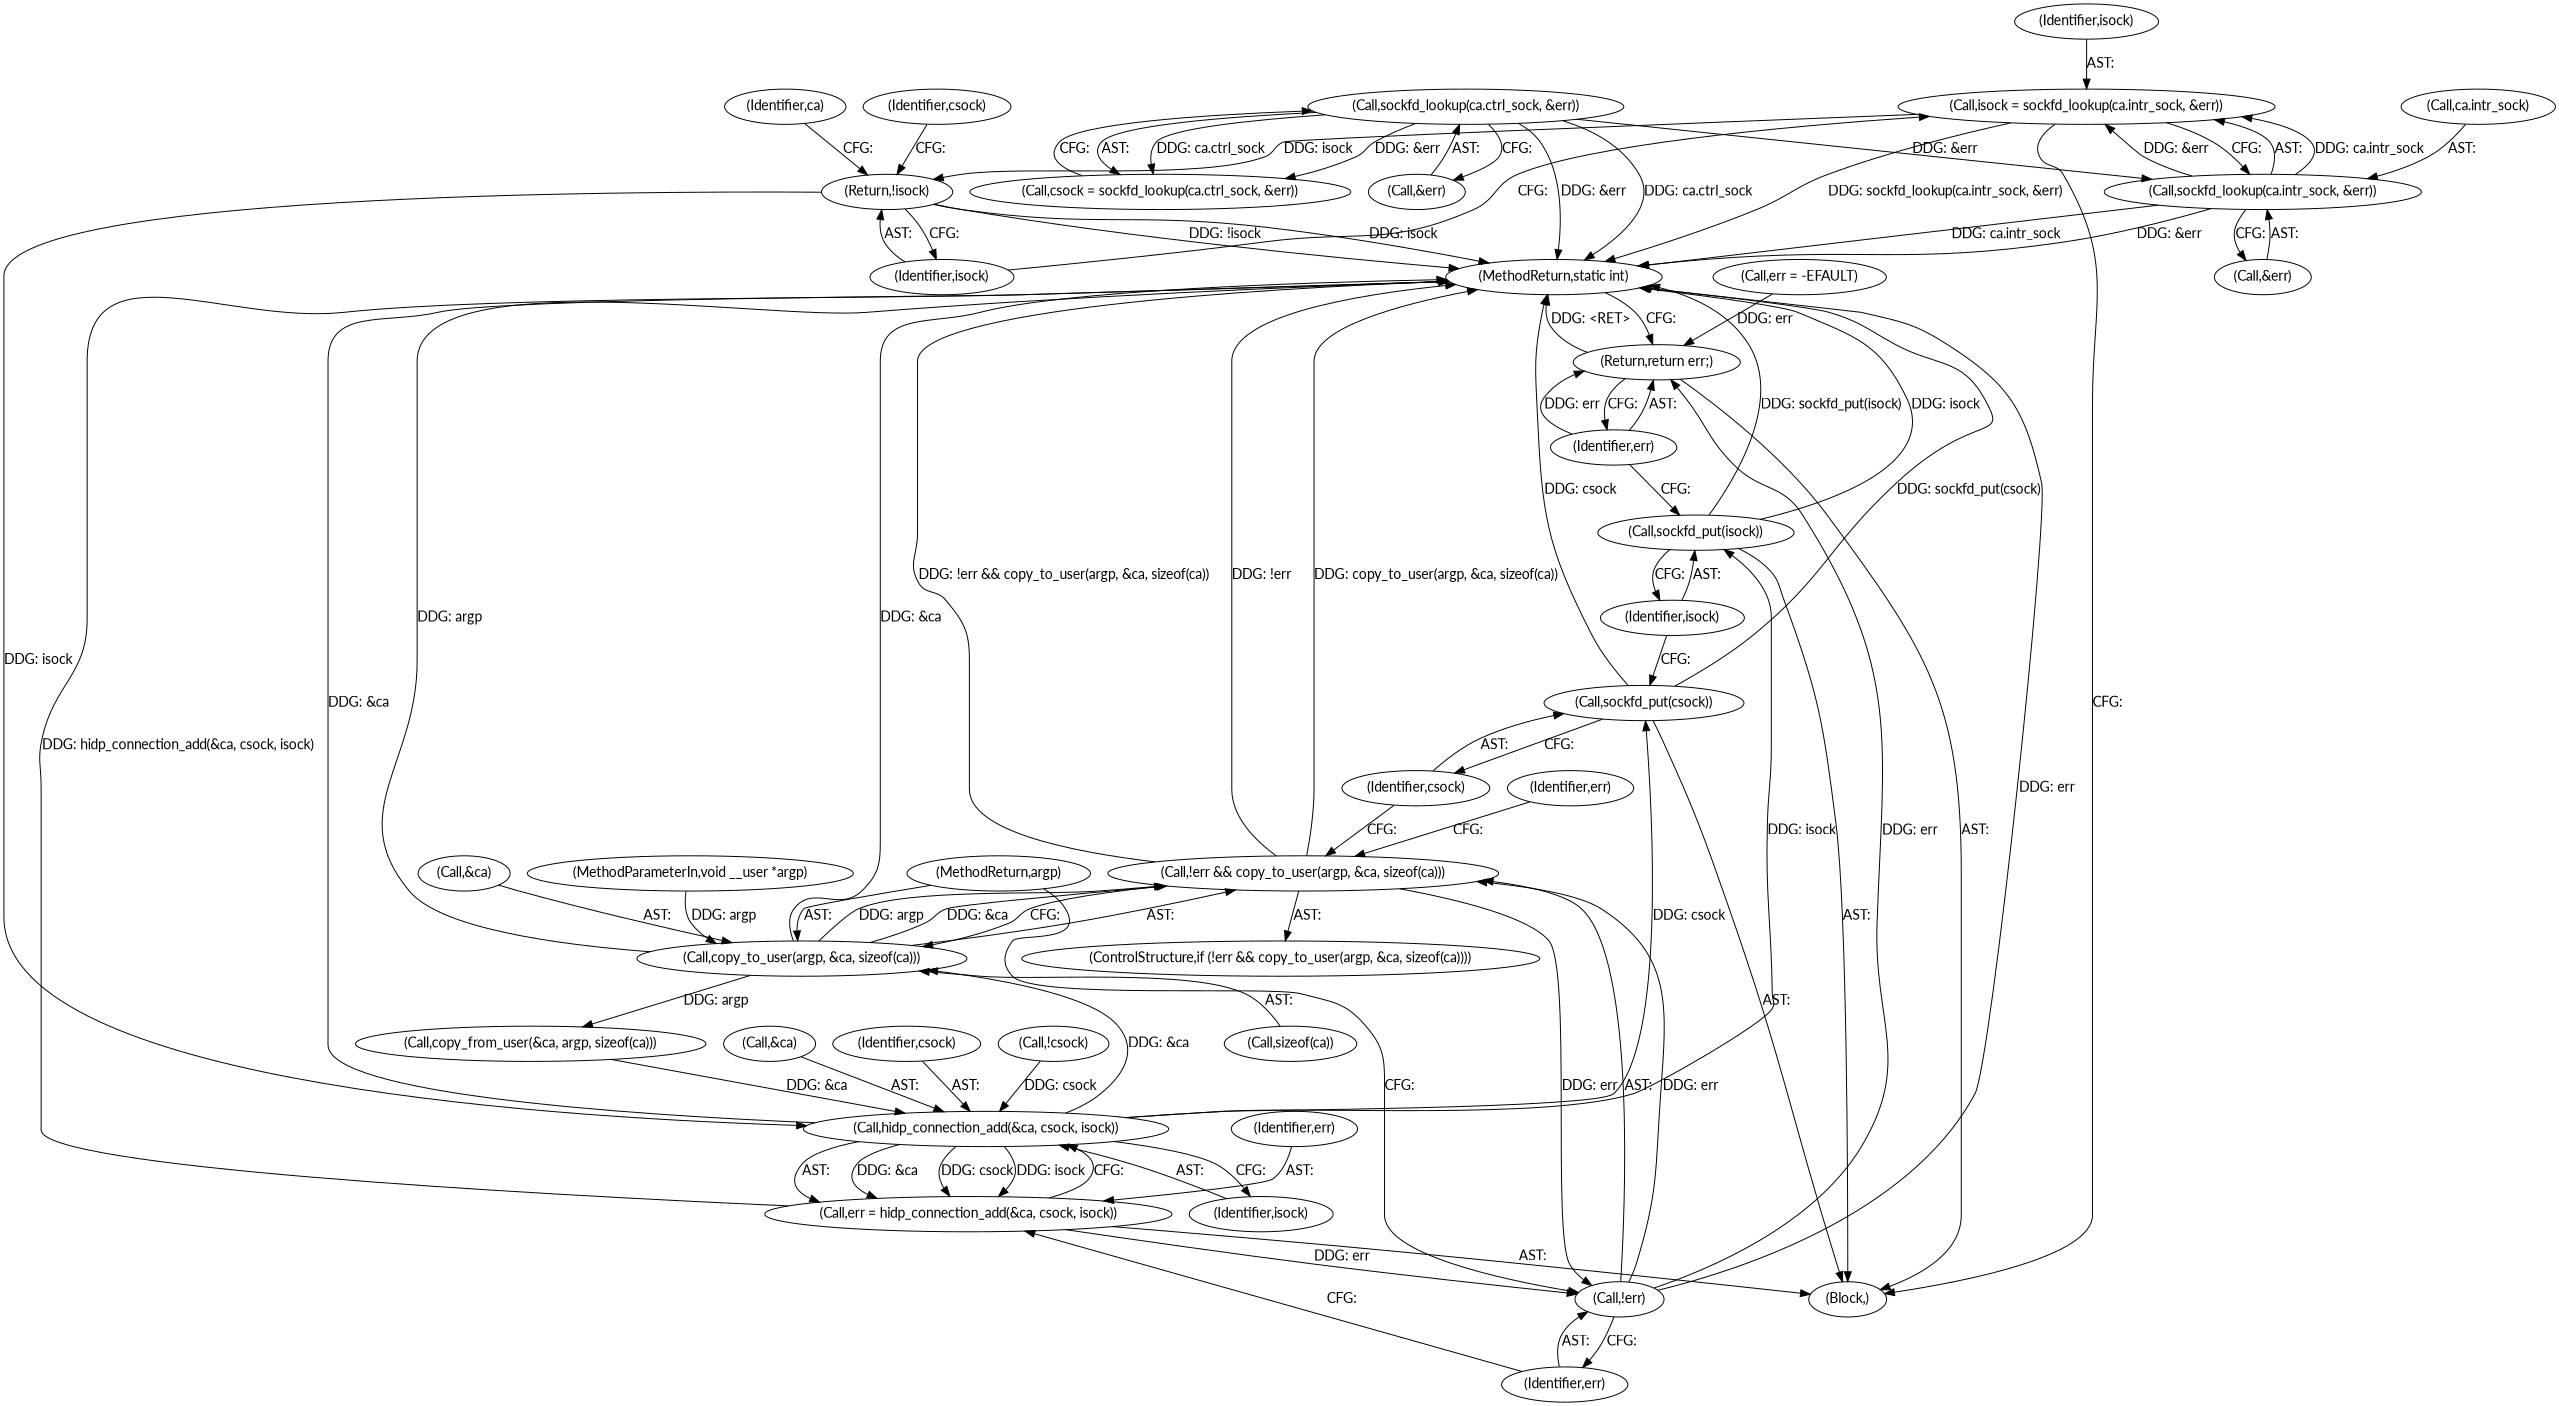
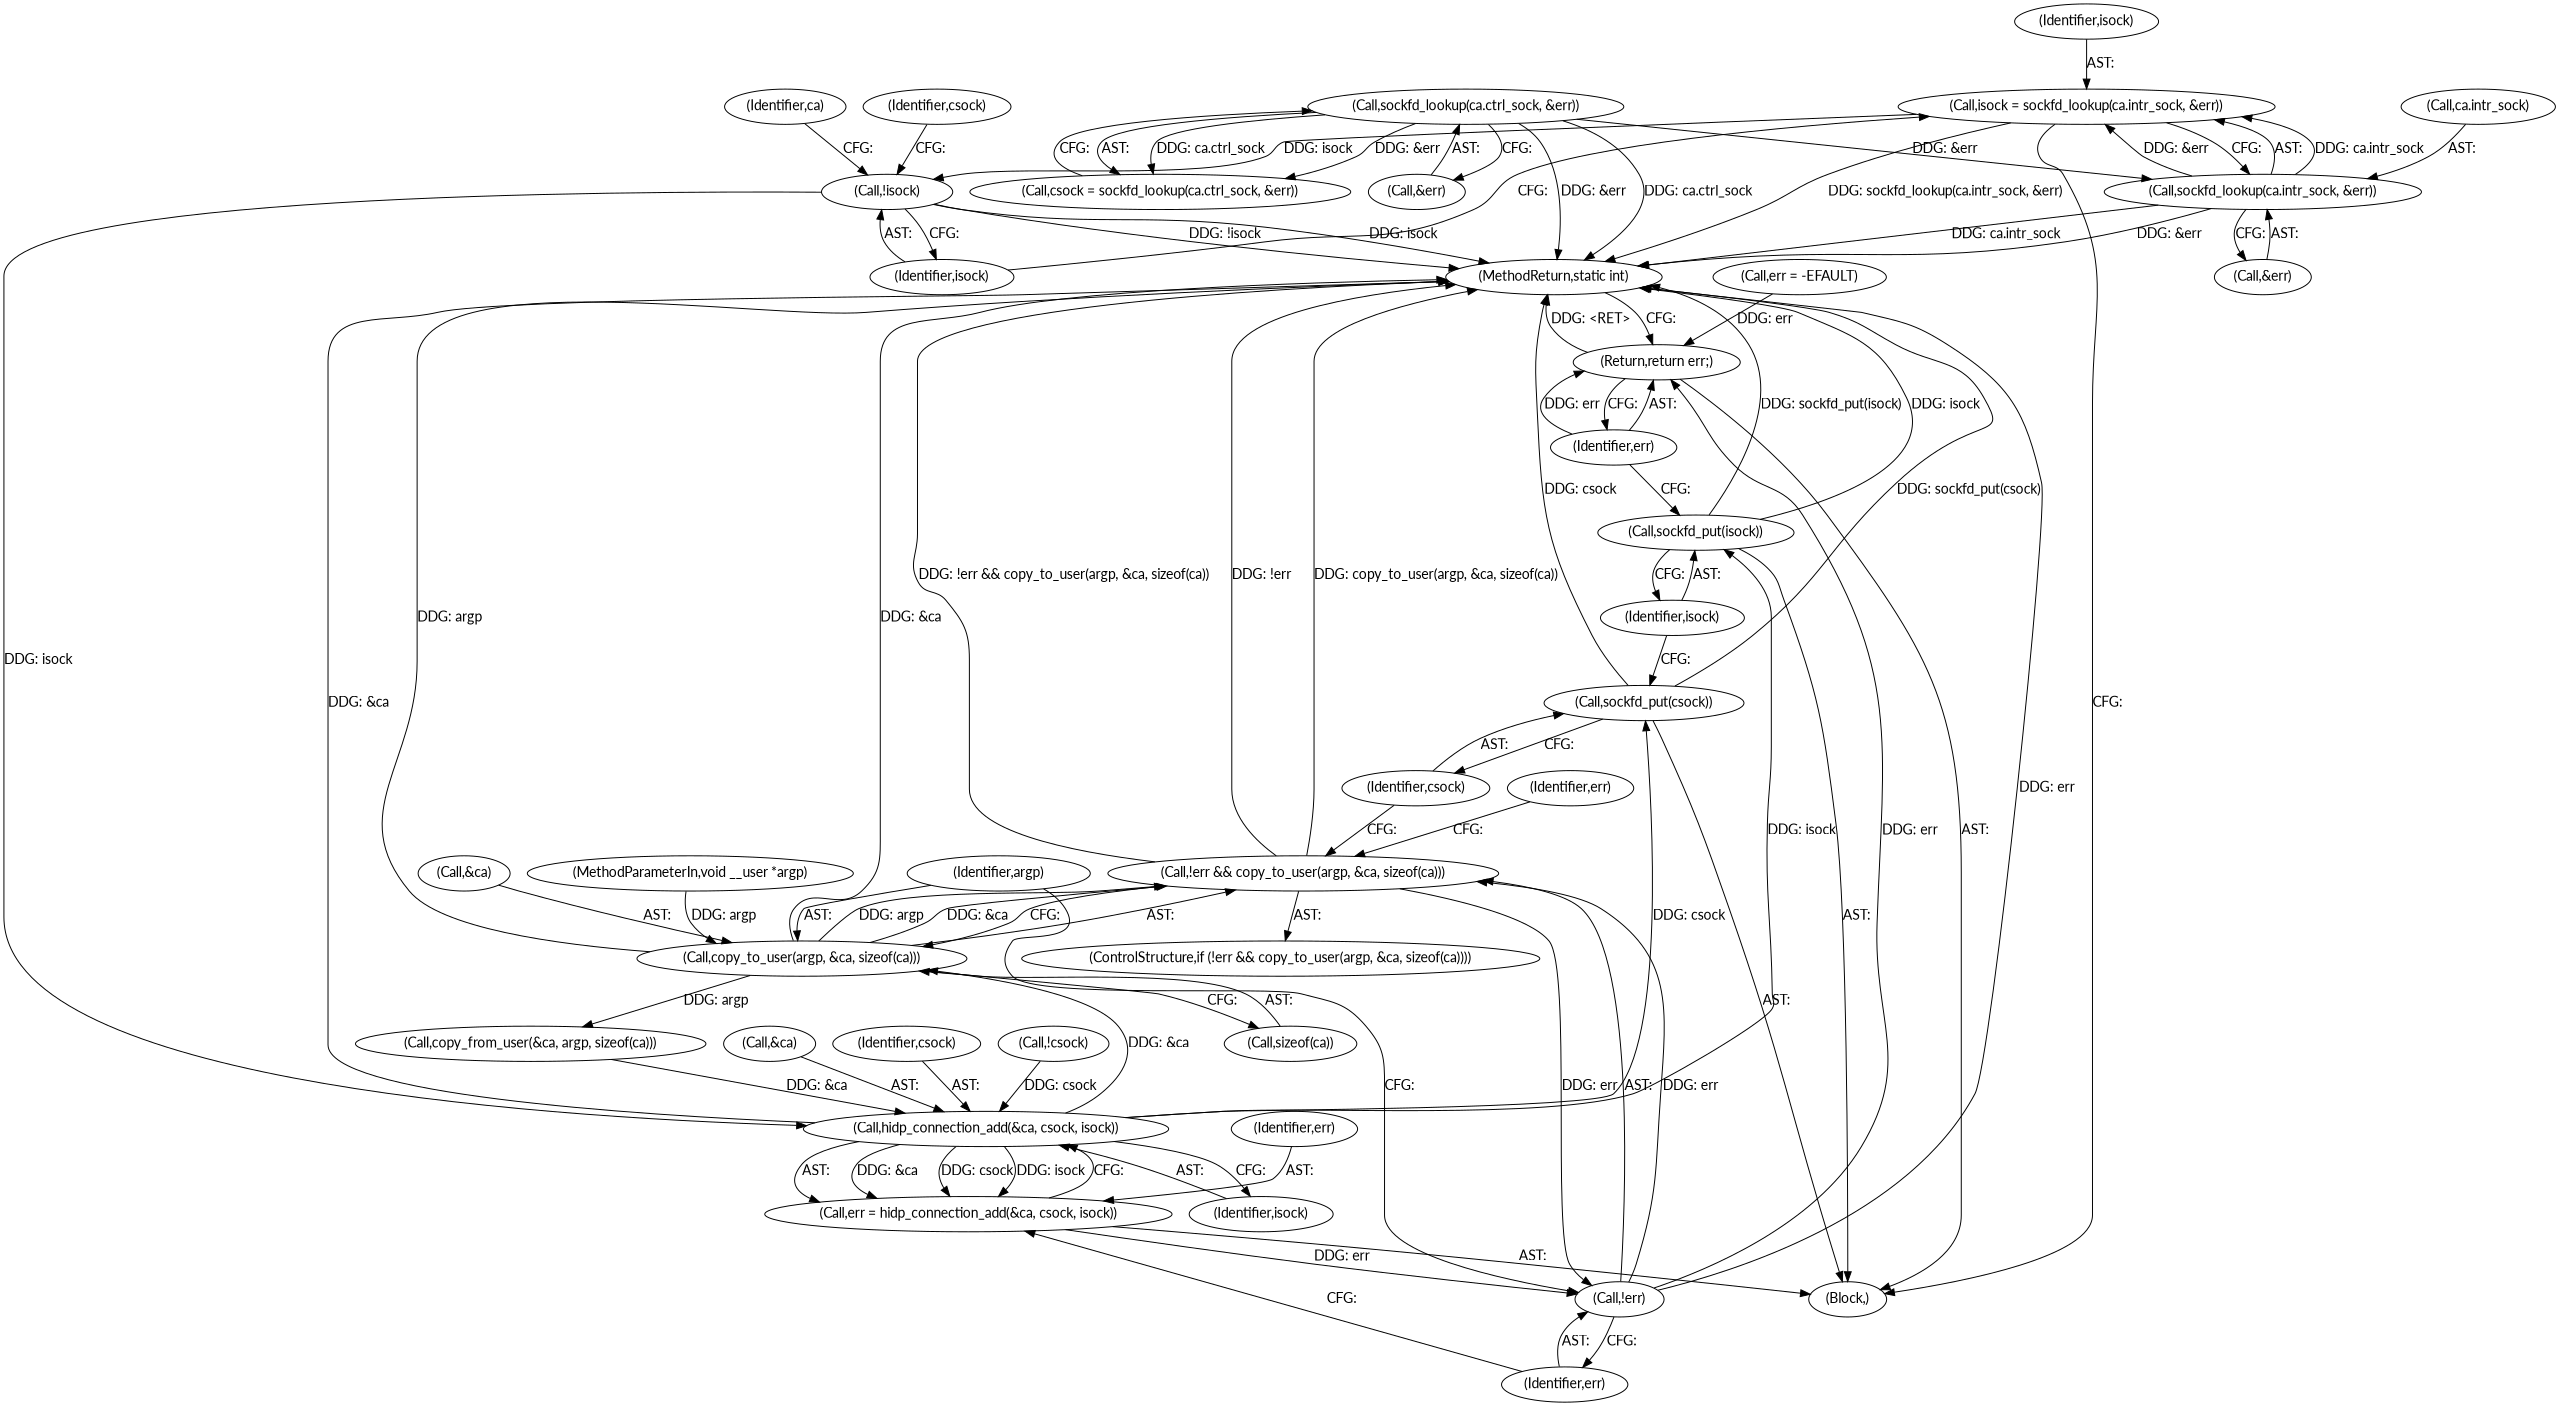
node "(Return,!isock)": label "(Return,!isock)" -> "(Call,!isock)"
edge "(Call,err = hidp_connection_add(&ca, csock, isock))" -> "(MethodReturn,static int)": removed, label "DDG: hidp_connection_add(&ca, csock, isock)"
node "(MethodReturn,argp)": label "(MethodReturn,argp)" -> "(Identifier,argp)"
edge "(Call,copy_to_user(argp, &ca, sizeof(ca)))" -> "(Call,sizeof(ca))": added, label "CFG:"
